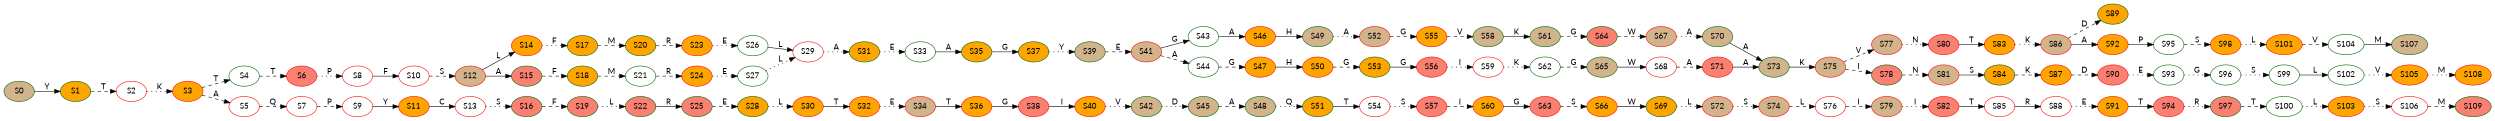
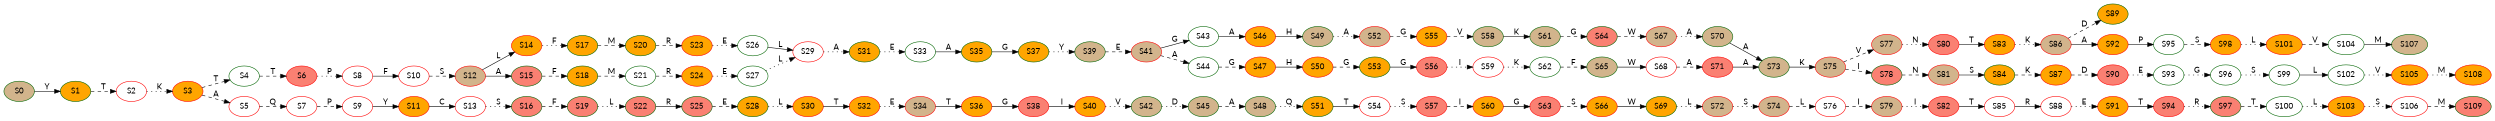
edge "S62" -> "S65": label "G" -> "F"
